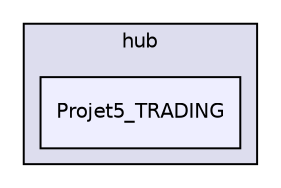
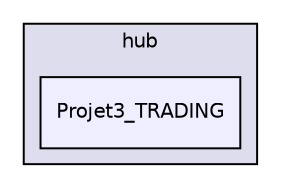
node "Projet5_TRADING": label "Projet5_TRADING" -> "Projet3_TRADING"
